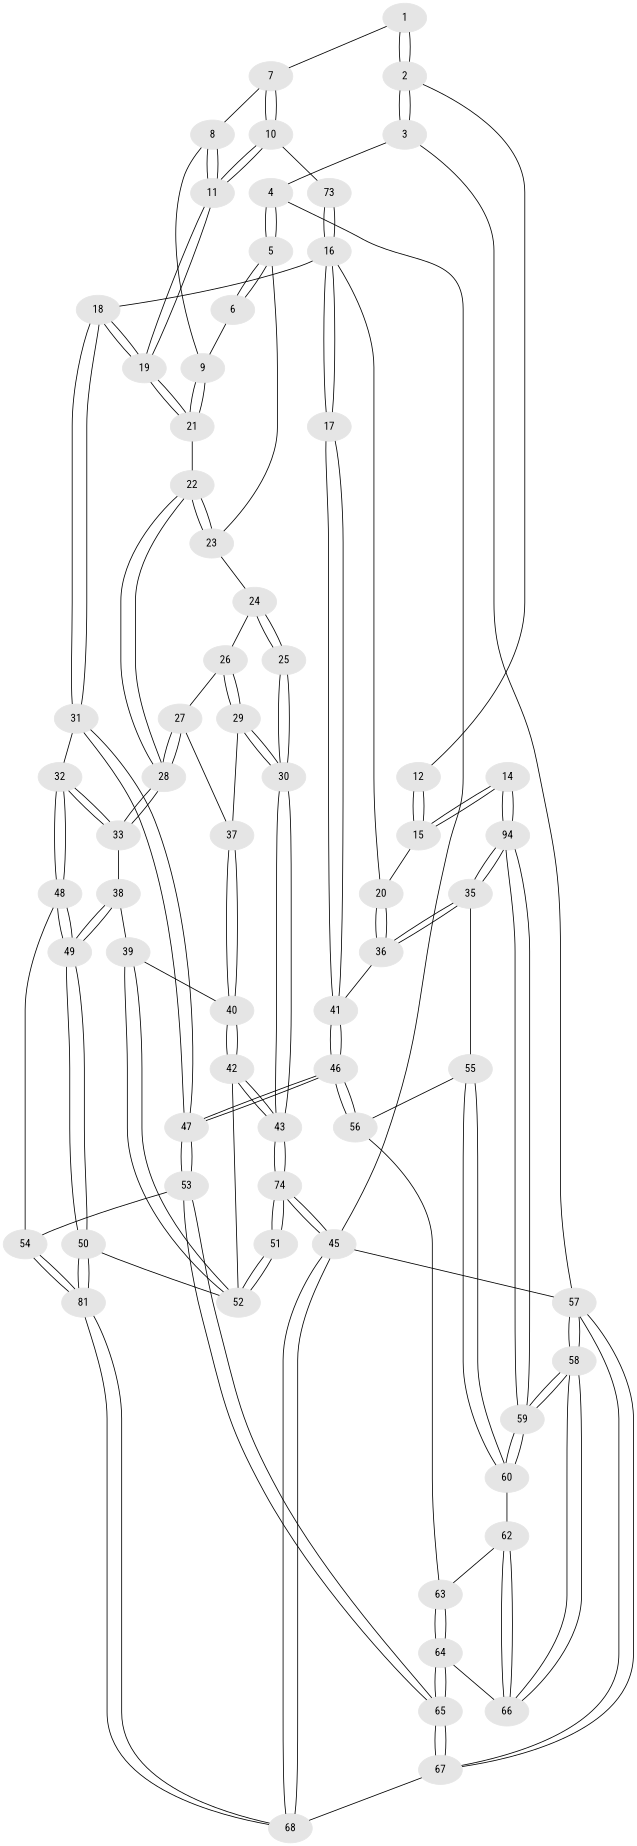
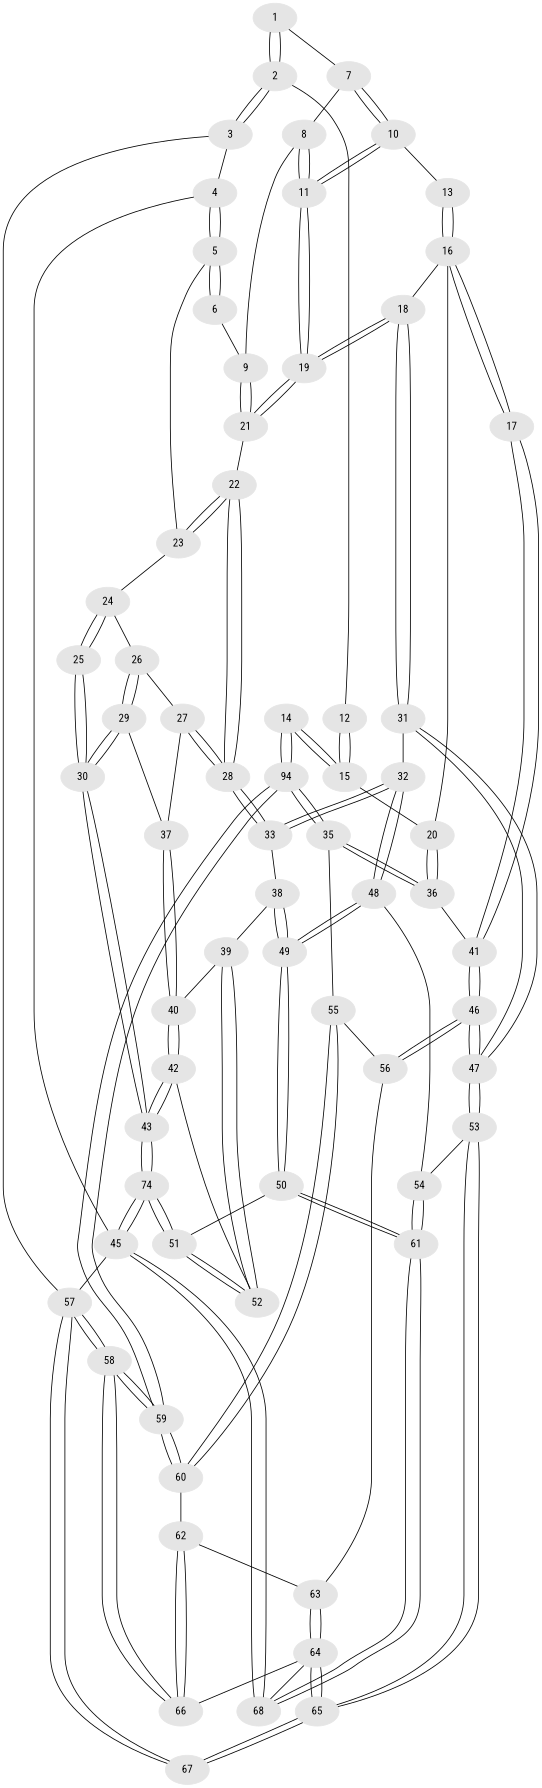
node "73": label "73" -> "13"
edge "50" -- "52": now "50" -- "51"
node "81": label "81" -> "61"
edge "67" -- "68": now "64" -- "68"
